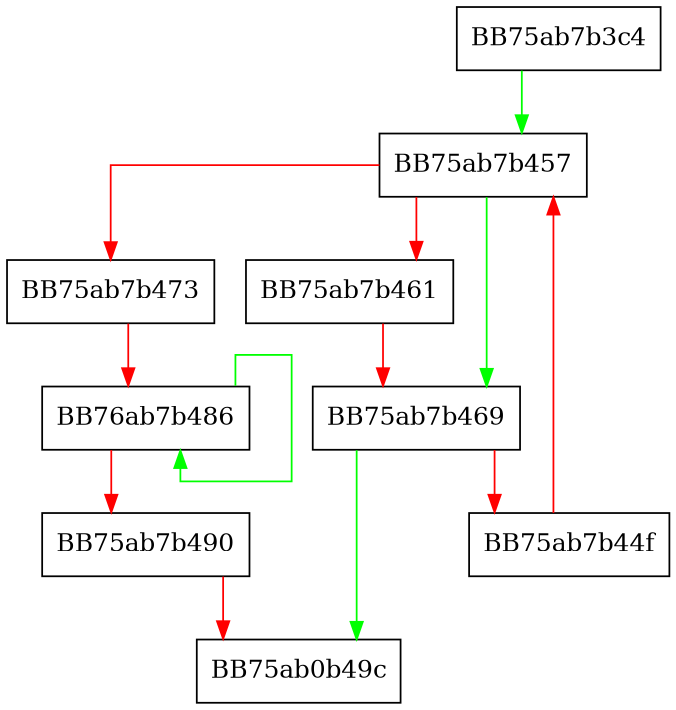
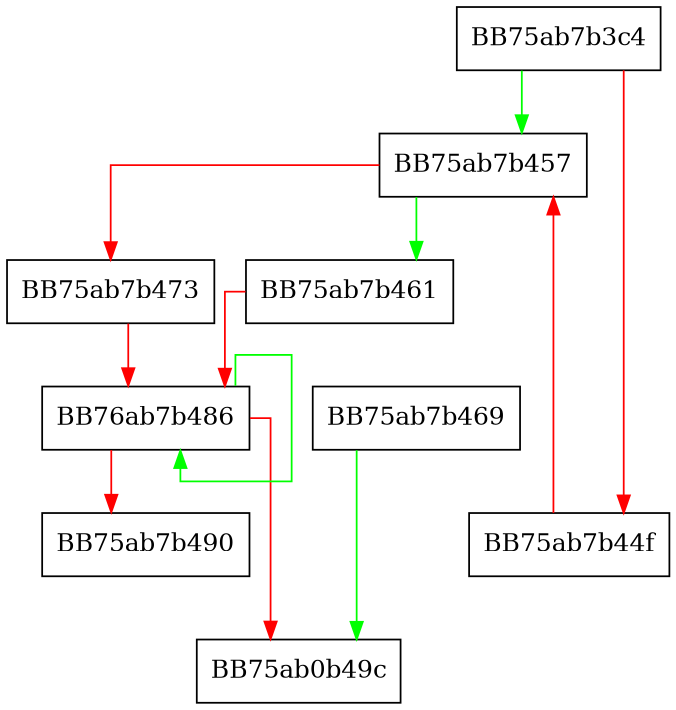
edge "BB75ab7b457" -> "BB75ab7b461": color red -> green
edge "BB75ab7b457" -> "BB75ab7b469": removed
edge "BB75ab7b461" -> "BB75ab7b469": now "BB75ab7b461" -> "BB76ab7b486"
edge "BB75ab7b469" -> "BB75ab7b44f": now "BB75ab7b3c4" -> "BB75ab7b44f"
edge "BB75ab7b490" -> "BB75ab0b49c": now "BB76ab7b486" -> "BB75ab0b49c"
